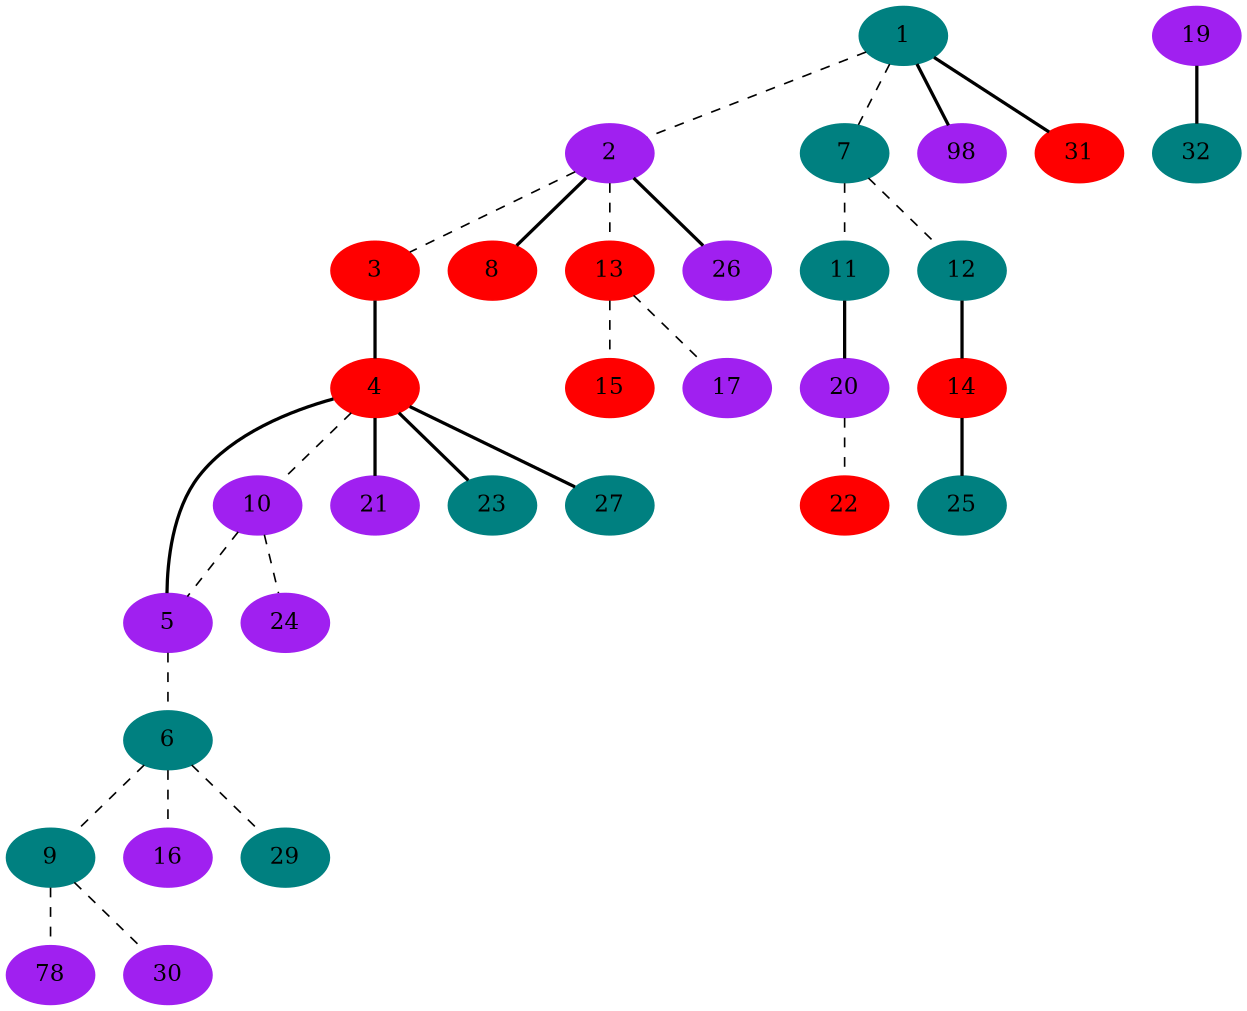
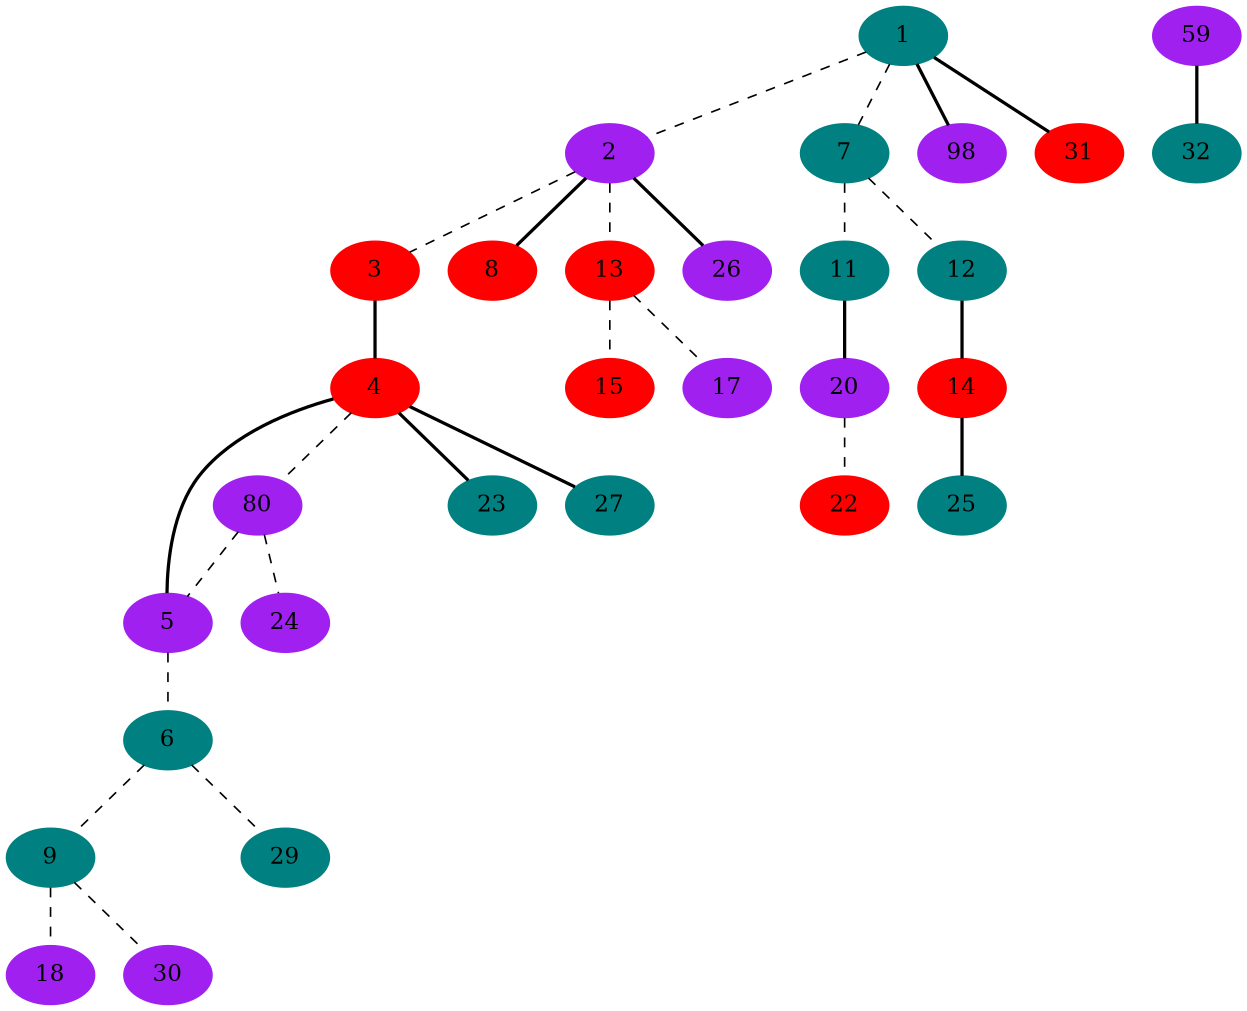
node "19": label "19" -> "59"
node "10": label "10" -> "80"
node "21": removed
node "16": removed
node "78": label "78" -> "18"
